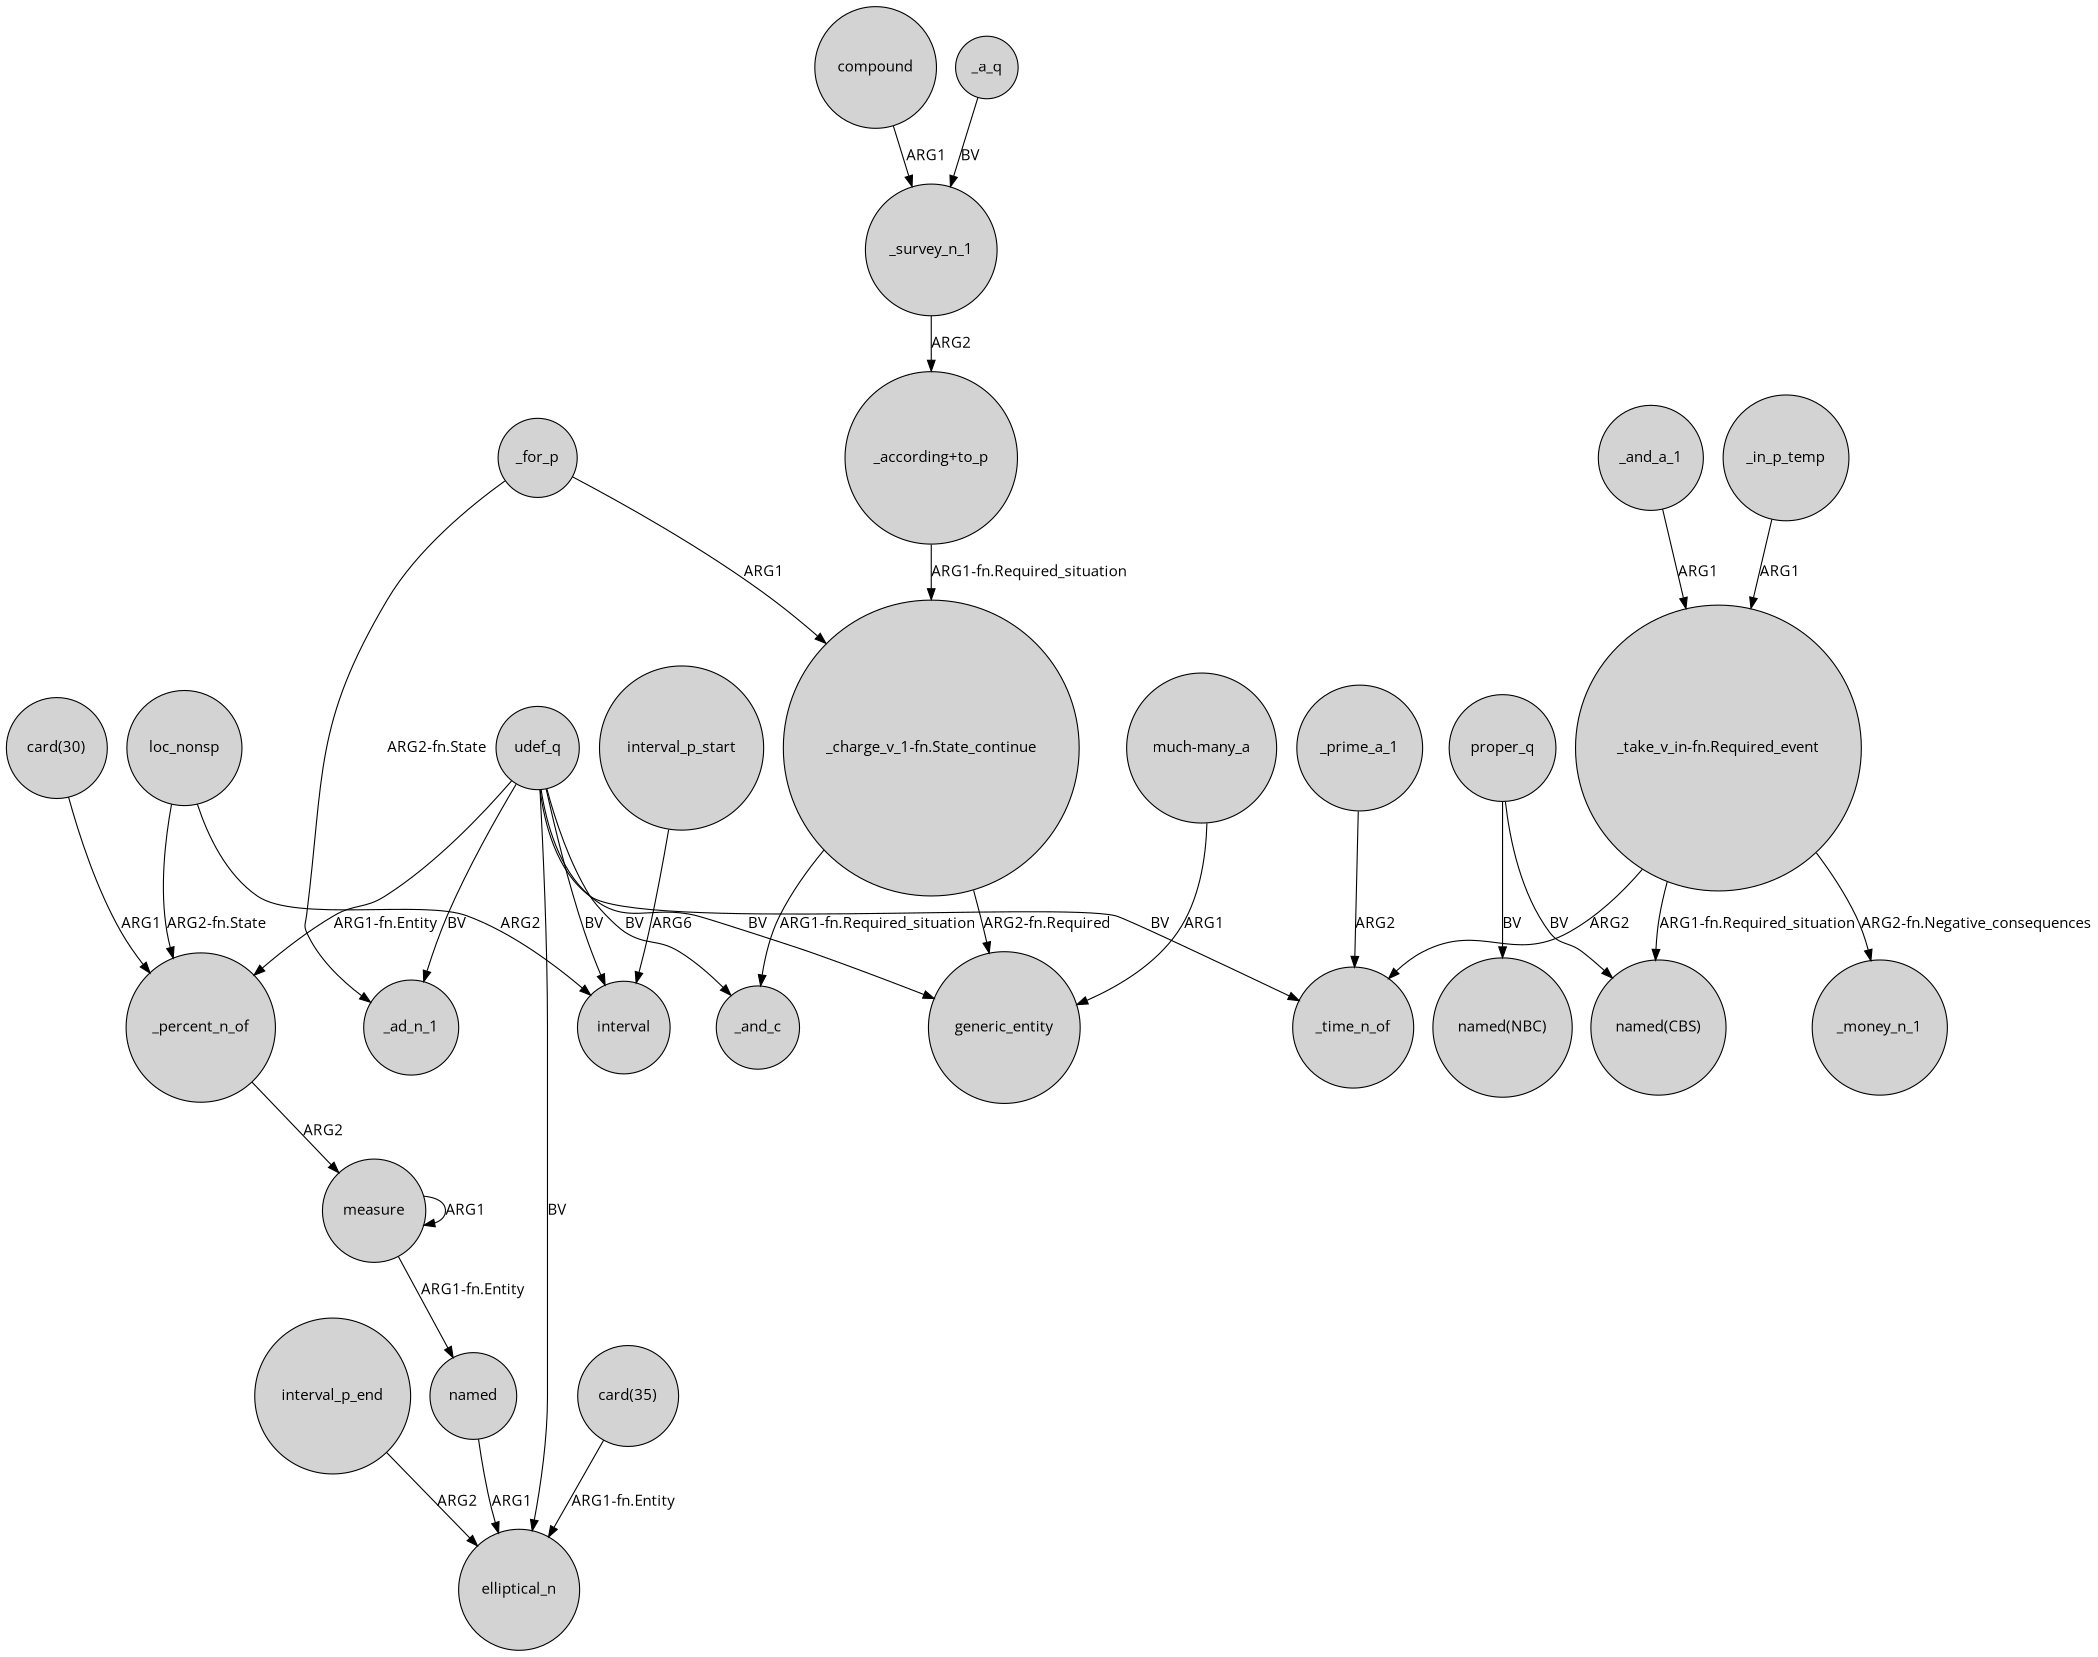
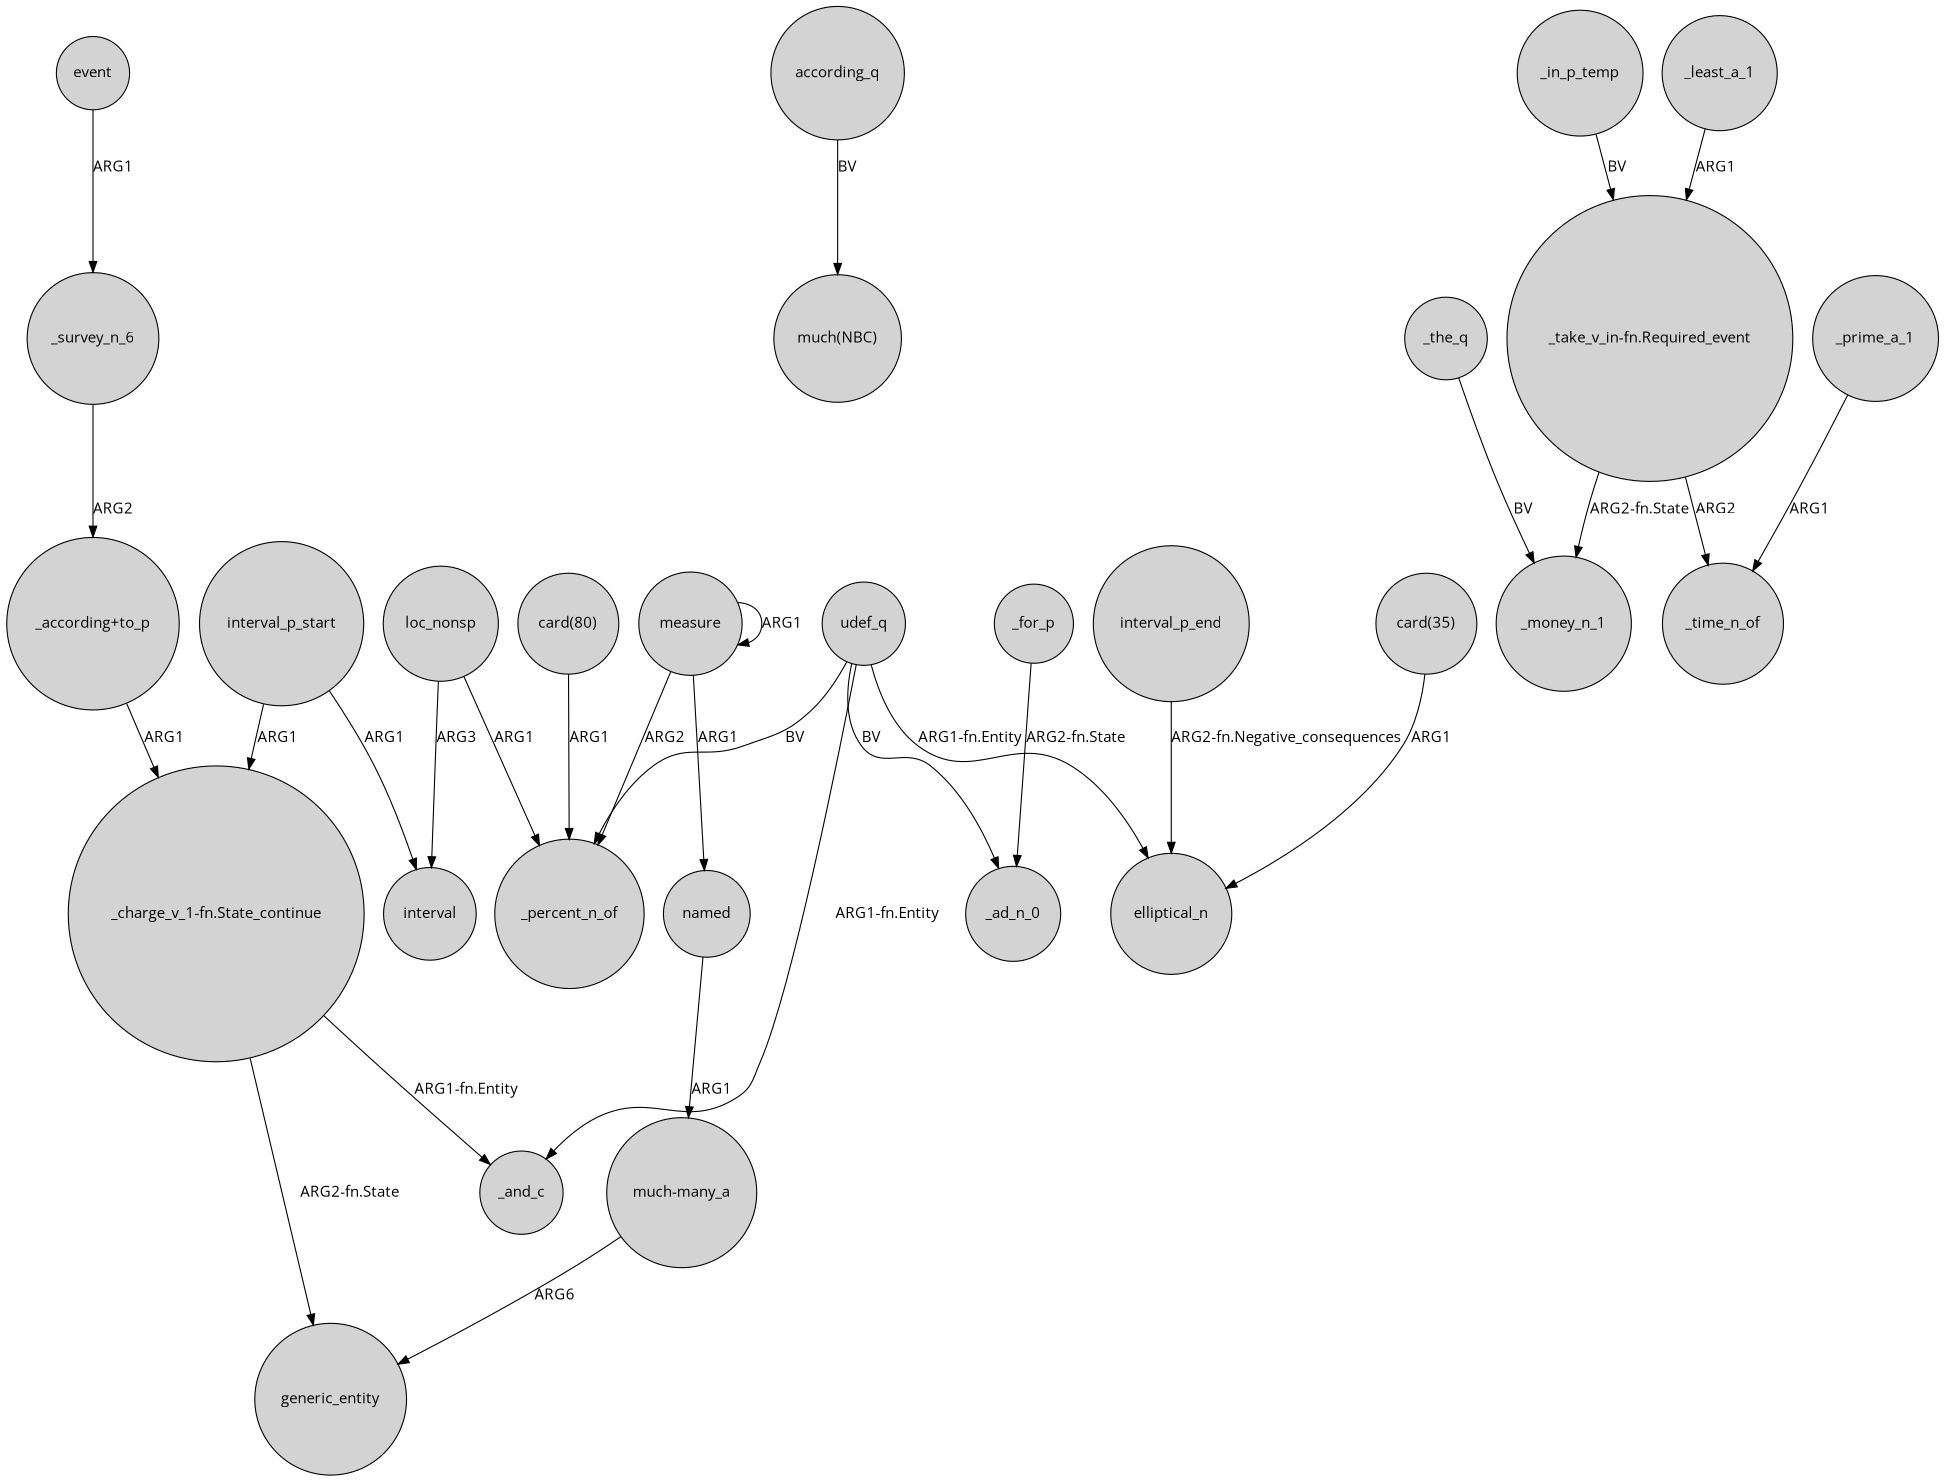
node "compound": label "compound" -> "event"
node "_a_q": removed
node "_survey_n_1": label "_survey_n_1" -> "_survey_n_6"
node "_the_q": added
node "_and_a_1": label "_and_a_1" -> "_least_a_1"
edge "_for_p" -> "_charge_v_1-fn.State_continue": now "interval_p_start" -> "_charge_v_1-fn.State_continue"
edge "_according+to_p" -> "_charge_v_1-fn.State_continue": label "ARG1-fn.Required_situation" -> "ARG1"
edge "_in_p_temp" -> "_take_v_in-fn.Required_event": label "ARG1" -> "BV"
node "card(30)": label "card(30)" -> "card(80)"
node "proper_q": label "proper_q" -> "according_q"
edge "udef_q" -> "interval": removed, label "BV"
edge "udef_q" -> "_time_n_of": removed, label "BV"
edge "udef_q" -> "generic_entity": removed, label "BV"
edge "loc_nonsp" -> "_percent_n_of": label "ARG2-fn.State" -> "ARG1"
edge "udef_q" -> "_percent_n_of": label "ARG1-fn.Entity" -> "BV"
edge "loc_nonsp" -> "interval": label "ARG2" -> "ARG3"
edge "udef_q" -> "_and_c": label "BV" -> "ARG1-fn.Entity"
edge "interval_p_start" -> "interval": label "ARG6" -> "ARG1"
edge "_charge_v_1-fn.State_continue" -> "_and_c": label "ARG1-fn.Required_situation" -> "ARG1-fn.Entity"
edge "_charge_v_1-fn.State_continue" -> "generic_entity": label "ARG2-fn.Required" -> "ARG2-fn.State"
edge "much-many_a" -> "generic_entity": label "ARG1" -> "ARG6"
edge "_prime_a_1" -> "_time_n_of": label "ARG2" -> "ARG1"
edge "_take_v_in-fn.Required_event" -> "_money_n_1": label "ARG2-fn.Negative_consequences" -> "ARG2-fn.State"
node "_ad_n_1": label "_ad_n_1" -> "_ad_n_0"
node "named(NBC)": label "named(NBC)" -> "much(NBC)"
node "named(CBS)": removed
edge "_percent_n_of" -> "measure": reversed
edge "udef_q" -> "elliptical_n": label "BV" -> "ARG1-fn.Entity"
edge "measure" -> "named": label "ARG1-fn.Entity" -> "ARG1"
edge "named" -> "elliptical_n": now "named" -> "much-many_a"
edge "interval_p_end" -> "elliptical_n": label "ARG2" -> "ARG2-fn.Negative_consequences"
edge "card(35)" -> "elliptical_n": label "ARG1-fn.Entity" -> "ARG1"
